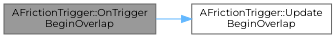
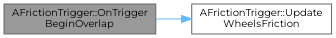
node "AFrictionTrigger::Update BeginOverlap": label "AFrictionTrigger::Update BeginOverlap" -> "AFrictionTrigger::Update WheelsFriction"
